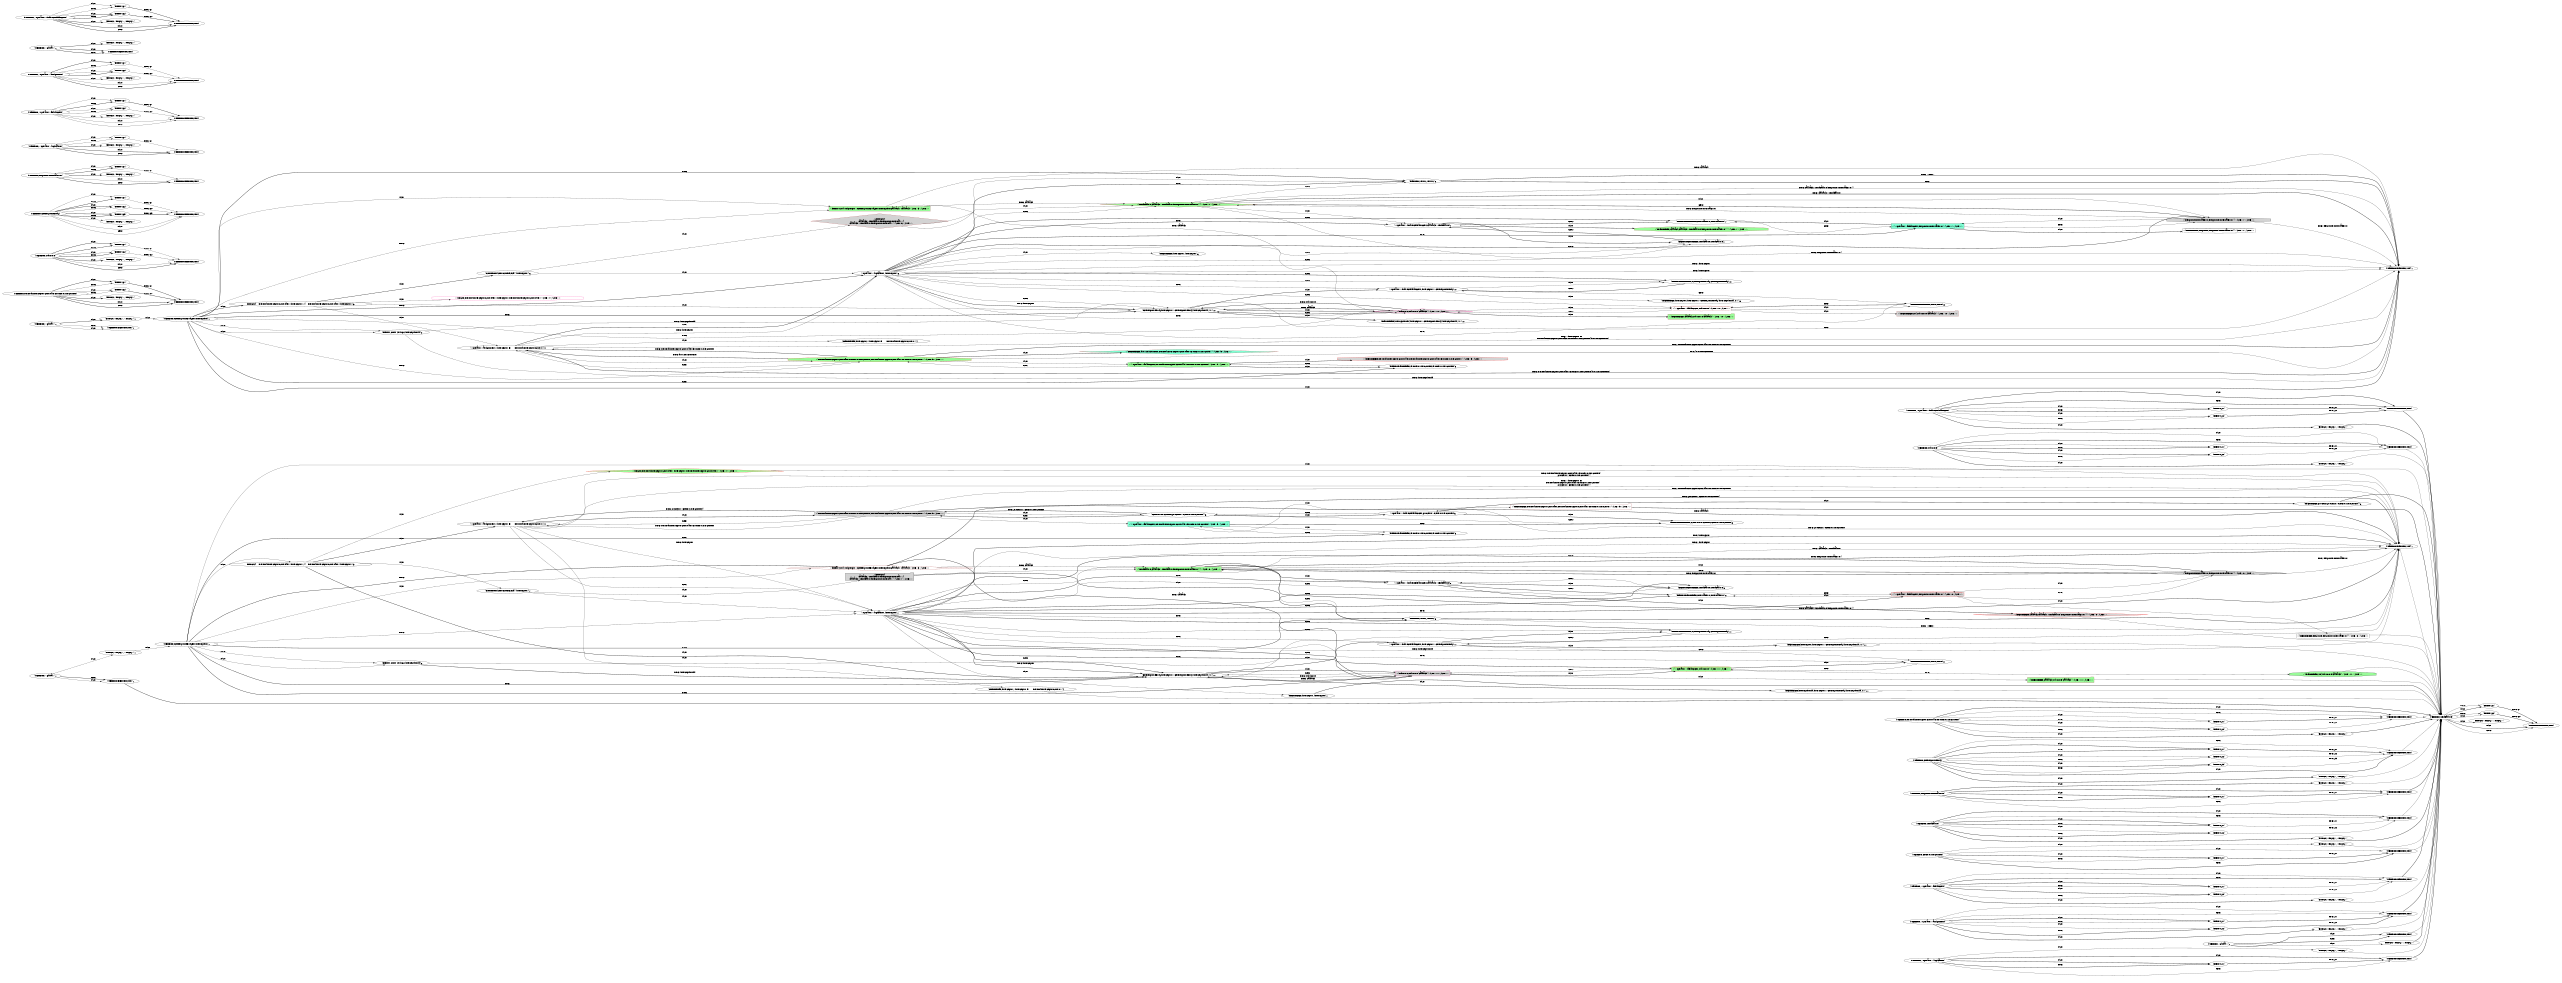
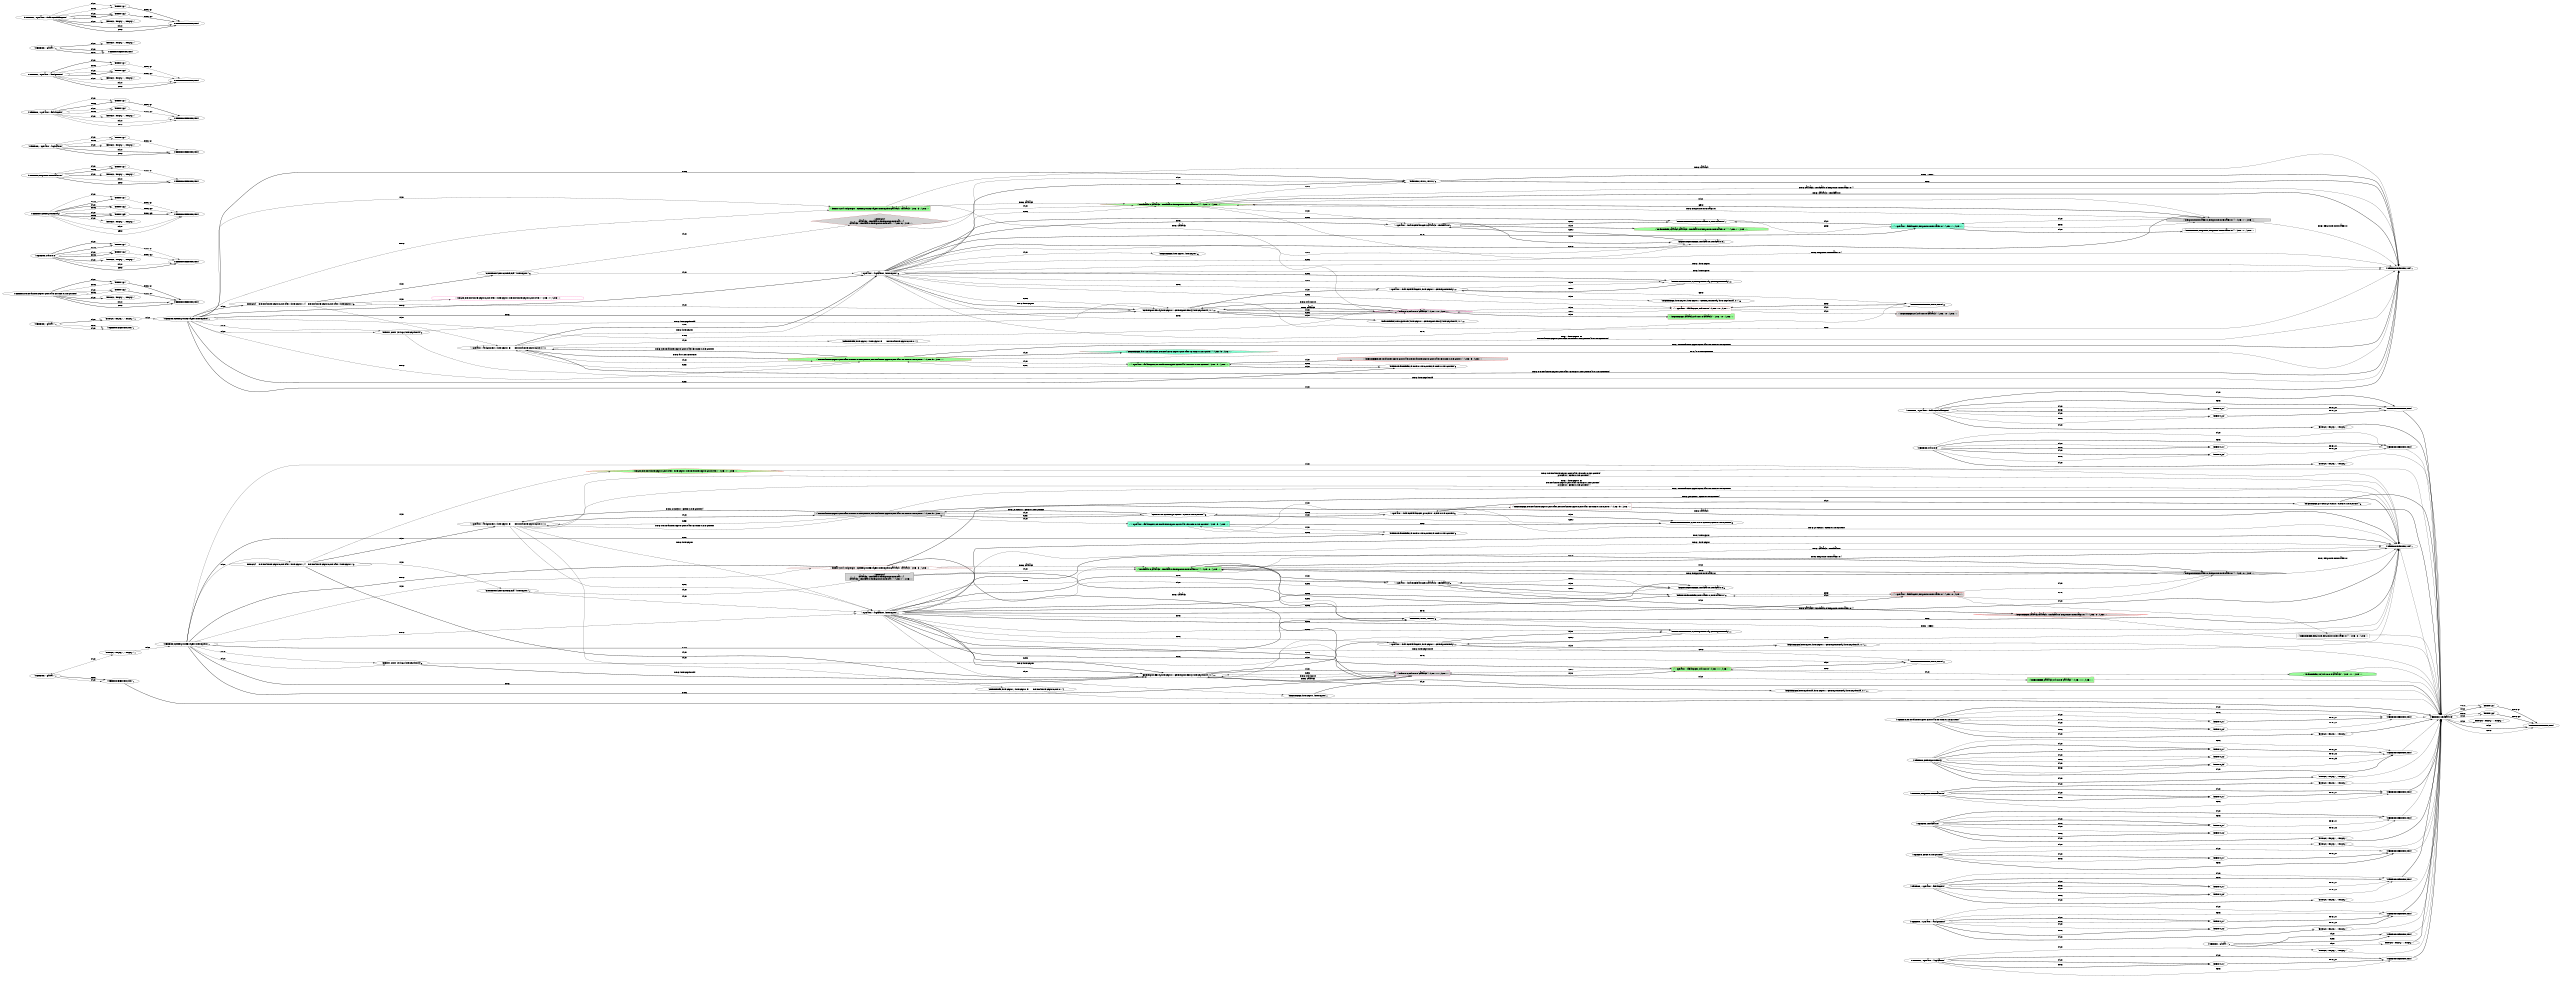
edge "<(<operator>.fieldAccess,std::move)<SUB>11</SUB>>" -> "<(IDENTIFIER,std,std::move(callback))<SUB>11</SUB>>": label "CDG: " -> "AST: "
